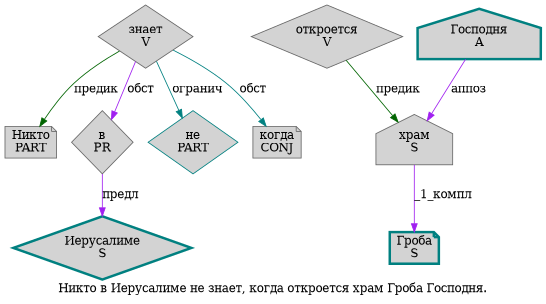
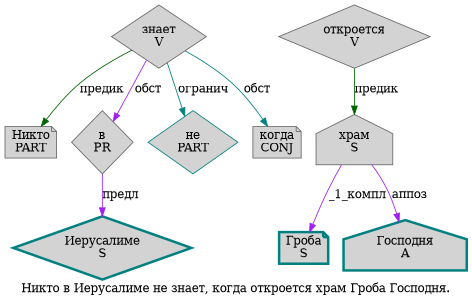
edge "Господня A" -> "храм S": reversed
